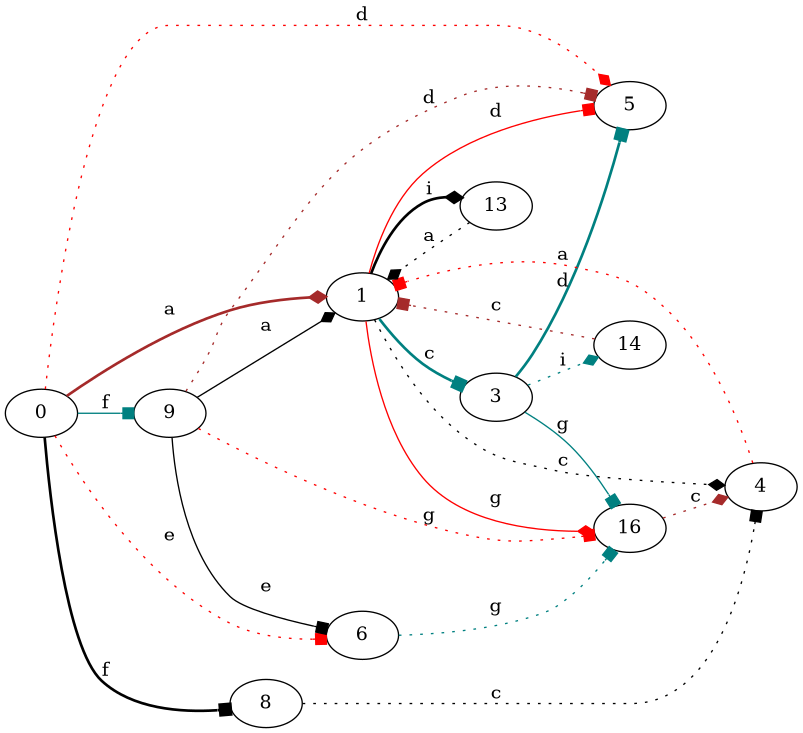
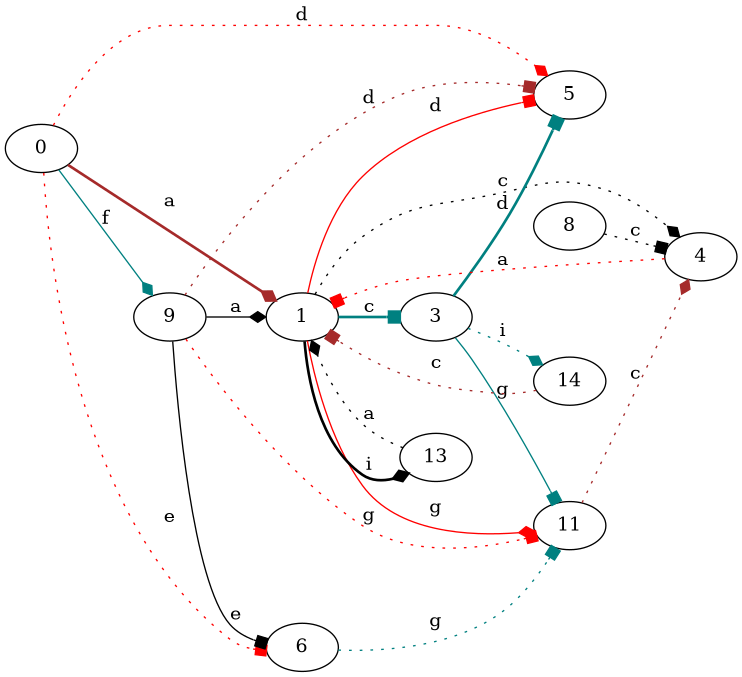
edge "0" -> "9": arrowhead box -> diamond
node "16": label "16" -> "11"
edge "0" -> "8": removed, label "f"
